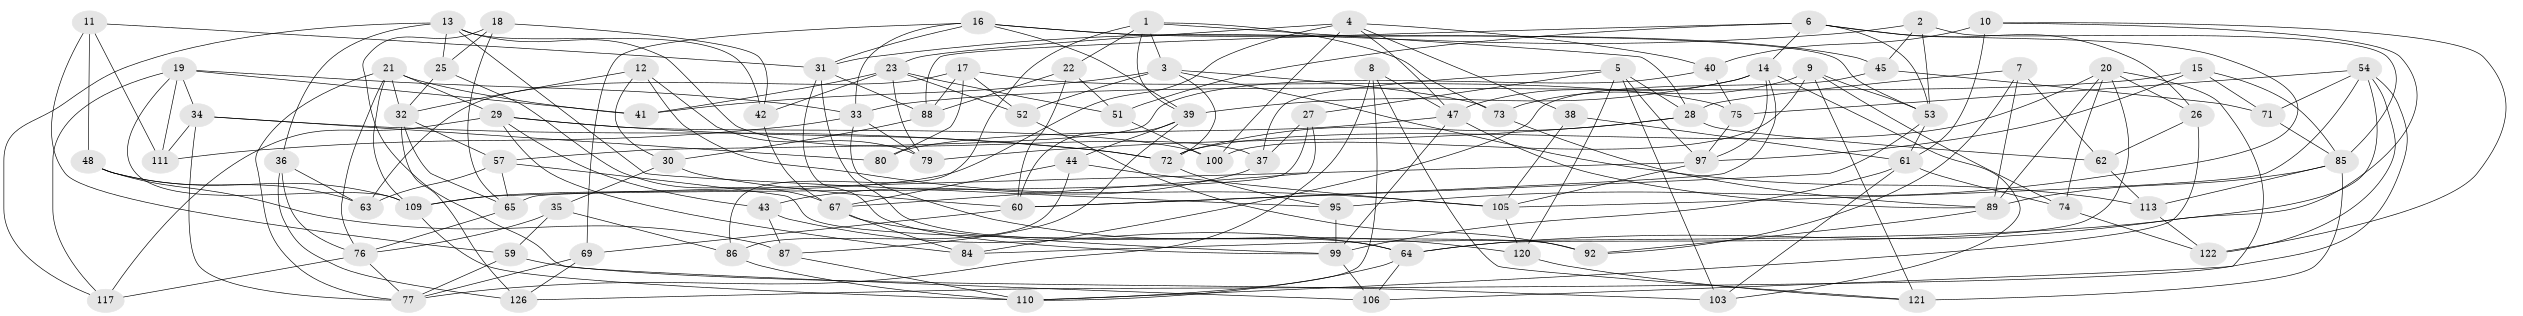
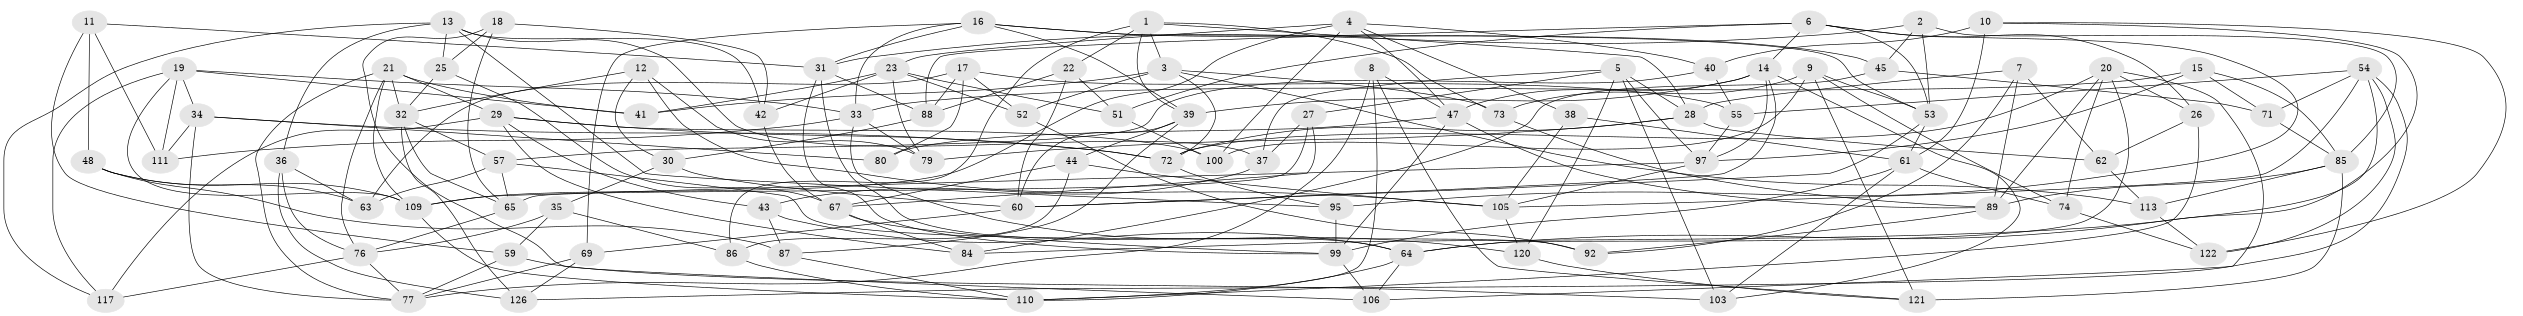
node "75": label "75" -> "55"
